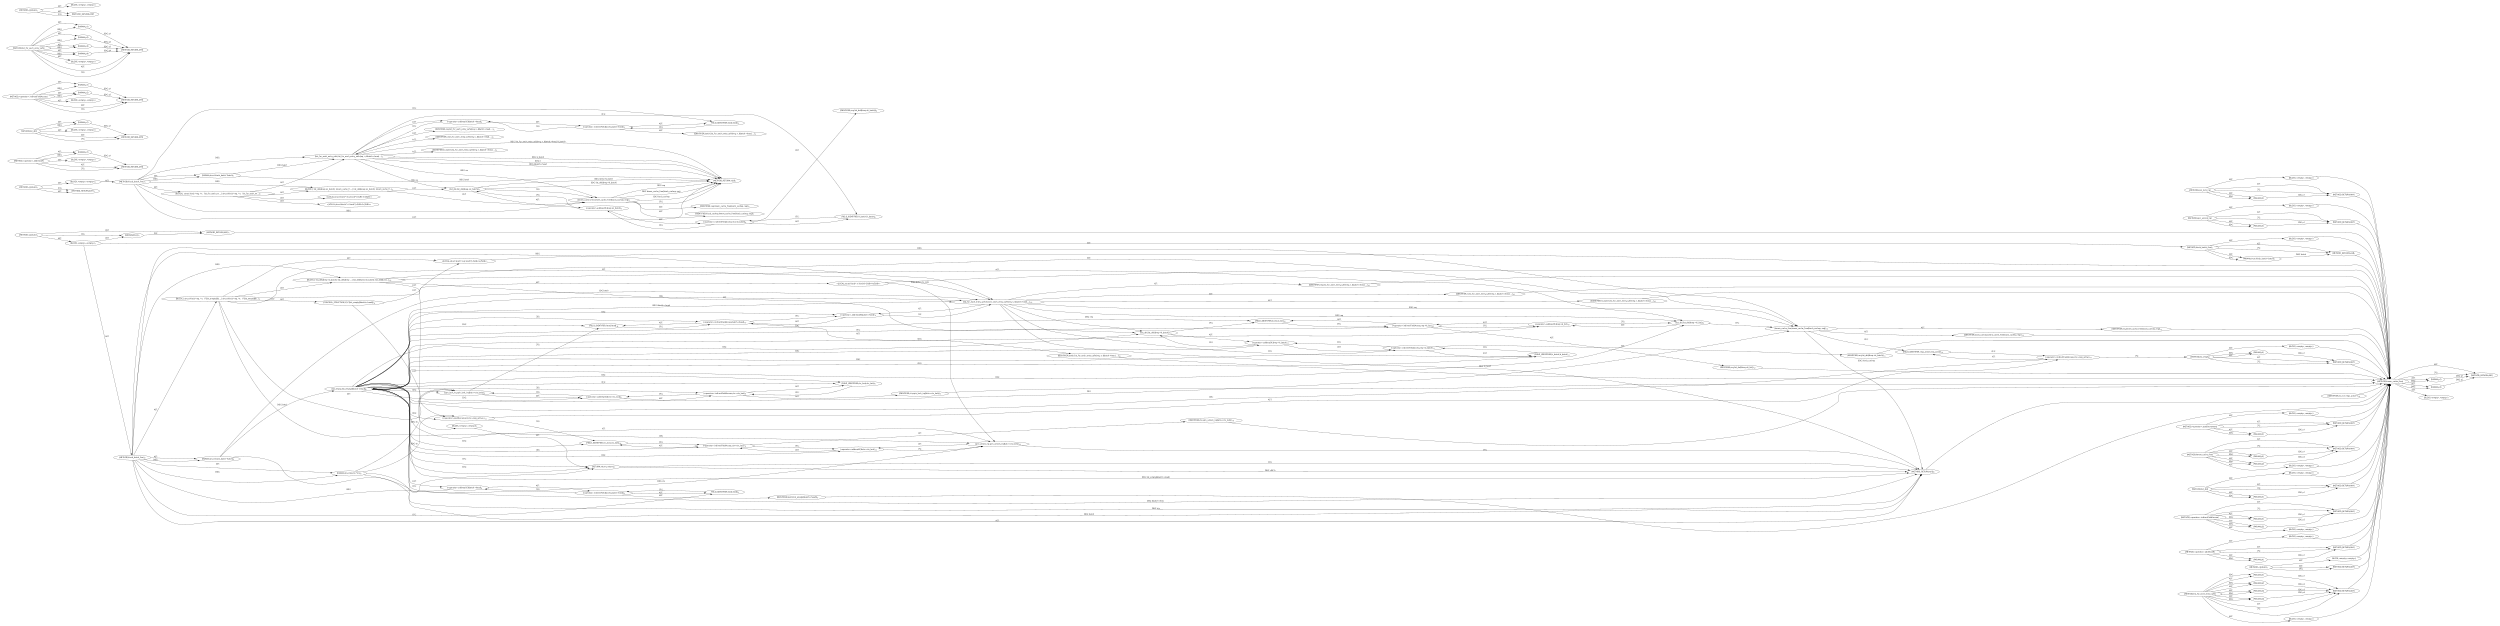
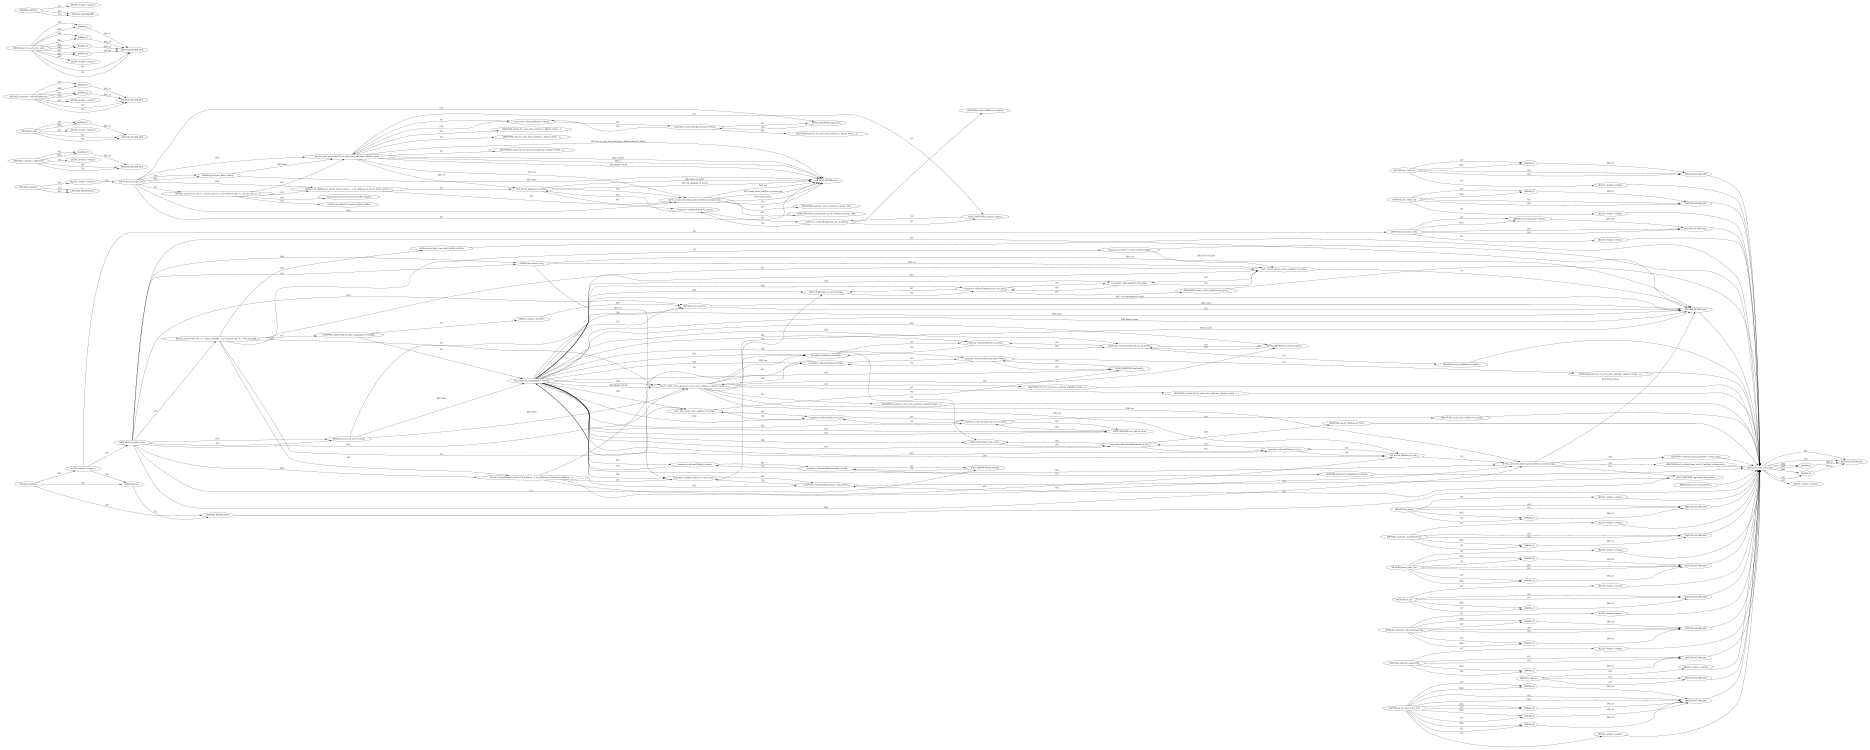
edge "(CONTROL_STRUCTURE,IF,if (list_empty(&batch->head)))" -> "<(LOCAL,struct kiocb* req: kiocb*)<SUB>4</SUB>>": now "(CONTROL_STRUCTURE,IF,if (list_empty(&batch->head)))" -> "(list_empty,list_empty(&batch->head))"
edge "(<operator>.indirectFieldAccess,ctx->reqs_active)" -> "(METHOD,list_empty)": now "(<operator>.indirectFieldAccess,ctx->reqs_active)" -> "(<operator>.postDecrement,ctx->reqs_active--)"
edge "(PARAM,struct kioctx *ctx)" -> "(spin_lock_irq,spin_lock_irq(&ctx->ctx_lock))": removed, label "DDG: ctx"
